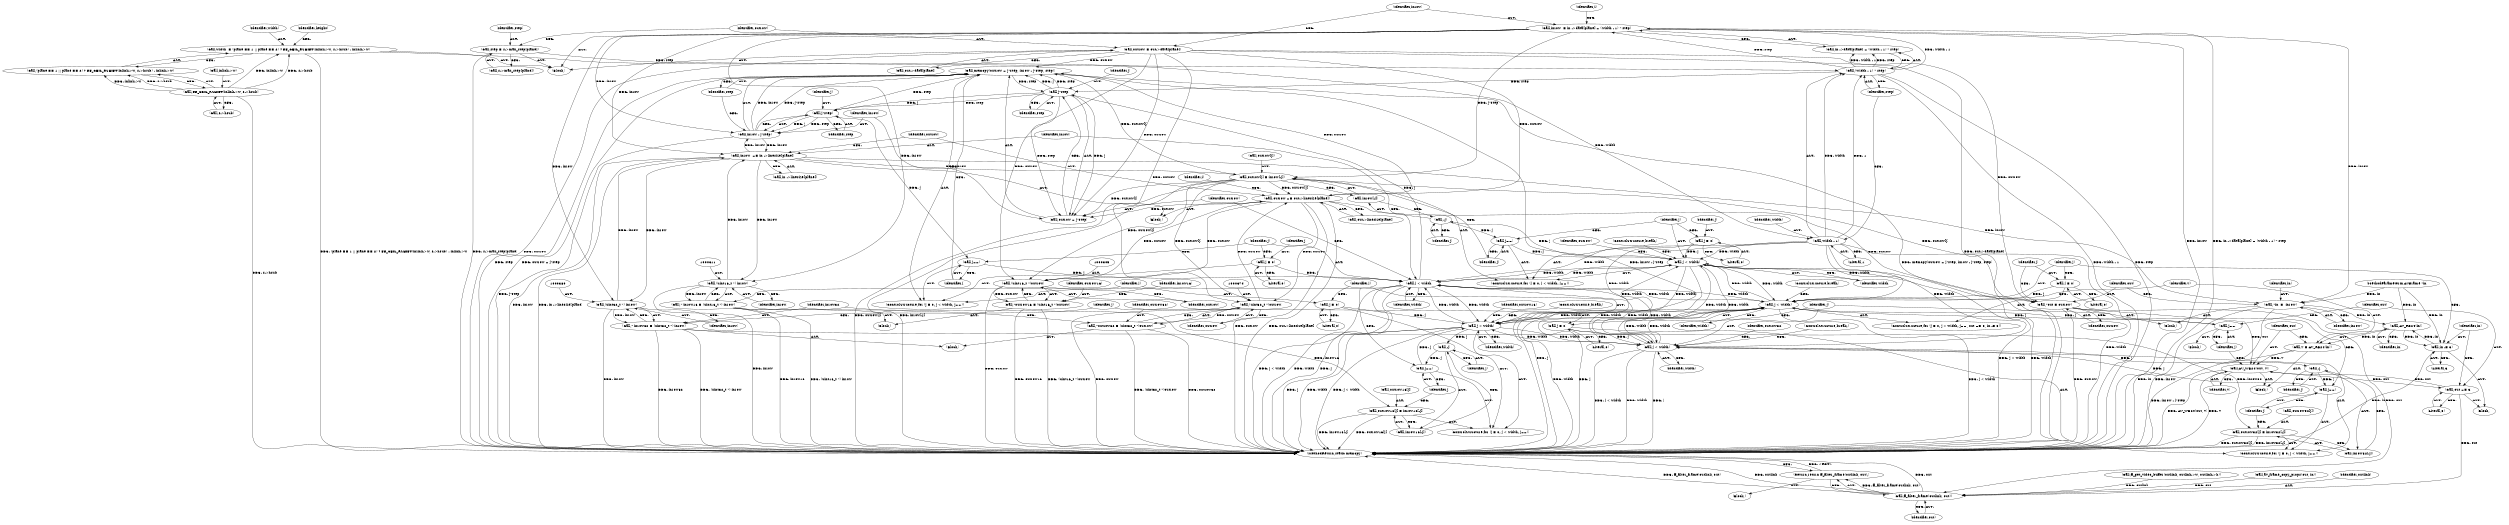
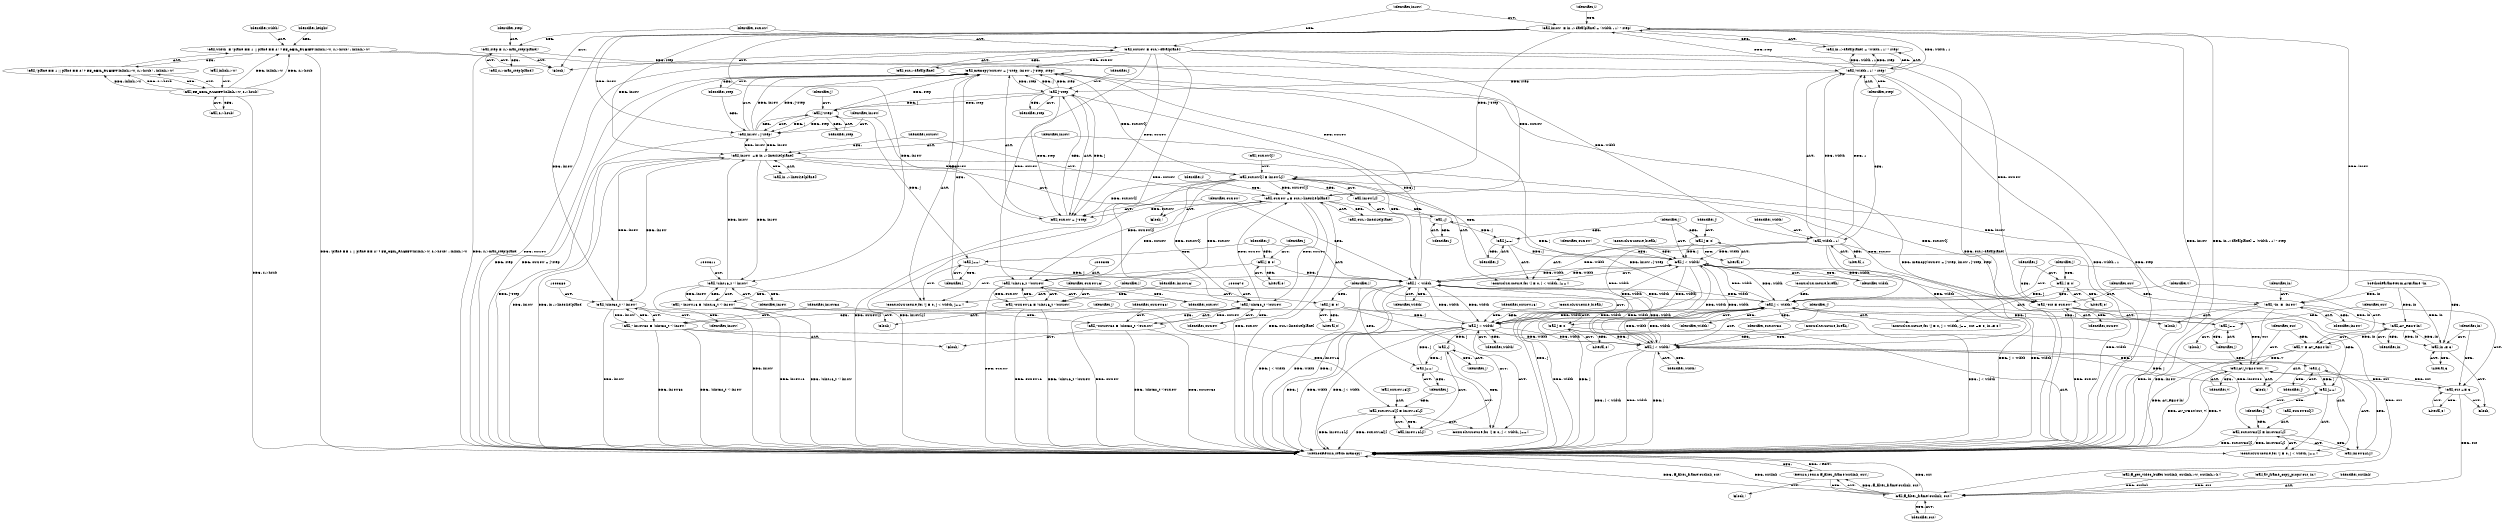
edge "(Call,v = AV_RB24(in))" -> "(MethodReturn,static memcpy)": label "DDG: inrow - j*step" -> "DDG: AV_RB24(in)"
edge "(Call,in -= 3)" -> "(MethodReturn,static memcpy)": removed, label "DDG: in"
